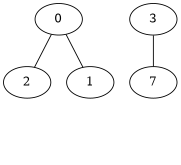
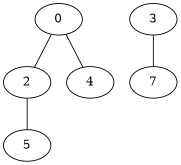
node "1": label "1" -> "4"
node "5": added
